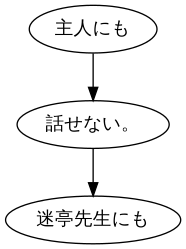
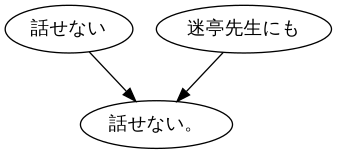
node "主人にも": label "主人にも" -> "話せない"
edge "話せない。" -> "迷亭先生にも": reversed
